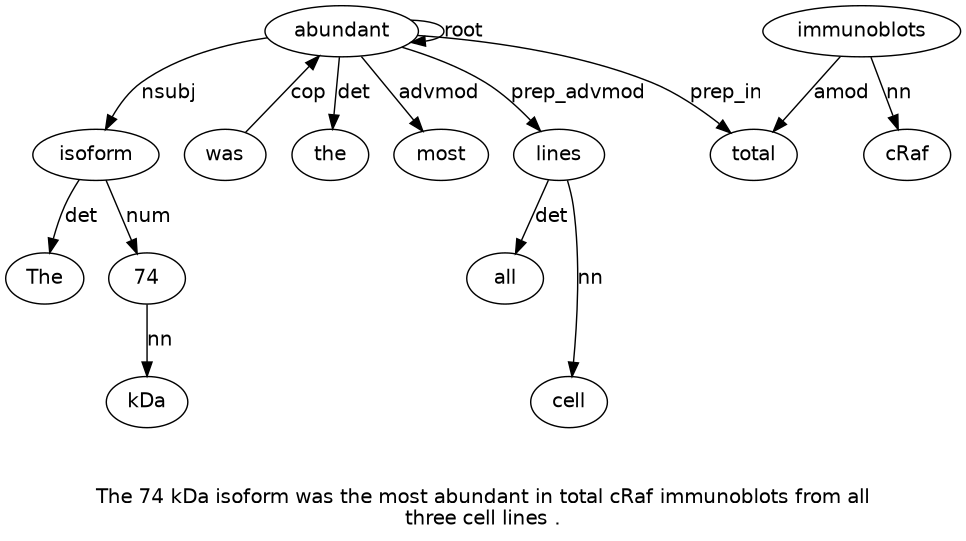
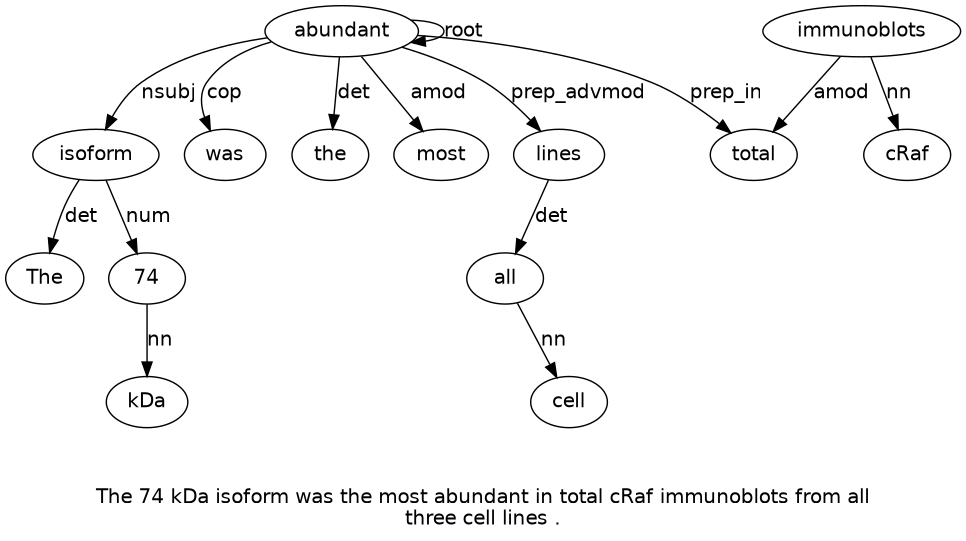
edge "abundant" -> "most": label "advmod" -> "amod"
edge "was" -> "abundant": reversed
edge "lines" -> "cell": now "all" -> "cell"
